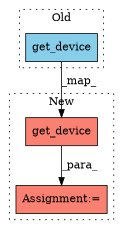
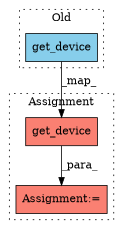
cluster "New": label "New" -> "Assignment"
